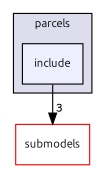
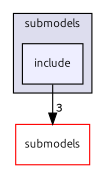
cluster "parcels": label "parcels" -> "submodels"
